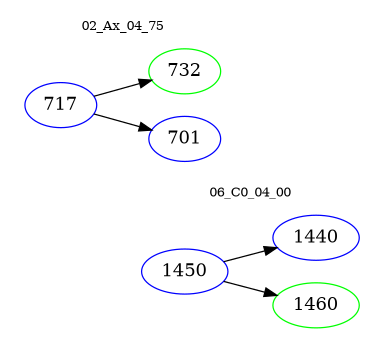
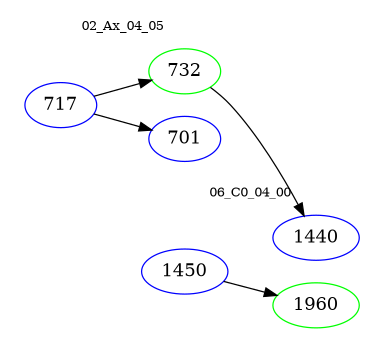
cluster "02_Ax_04_75": label "02_Ax_04_75" -> "02_Ax_04_05"
edge "1450" -> "1440": now "732" -> "1440"
node "1460": label "1460" -> "1960"
